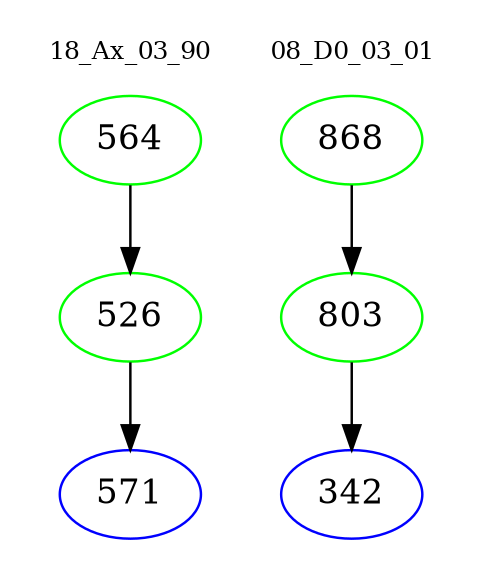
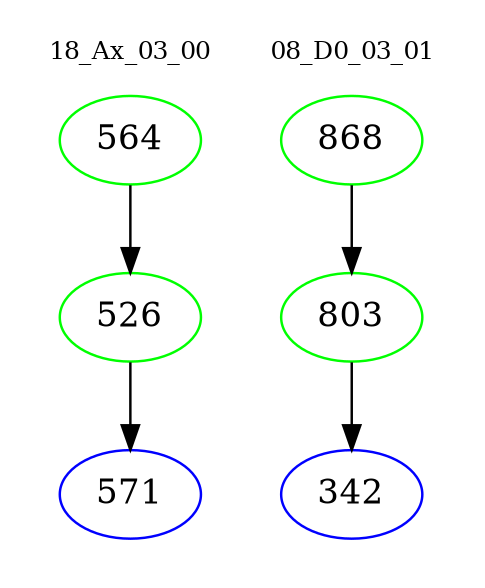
cluster "18_Ax_03_90": label "18_Ax_03_90" -> "18_Ax_03_00"
